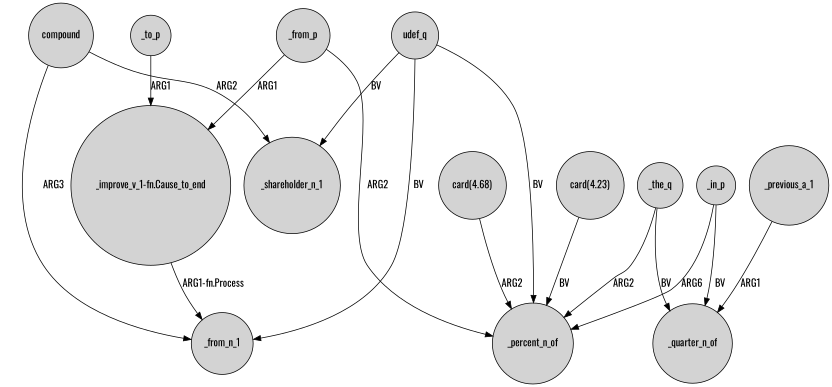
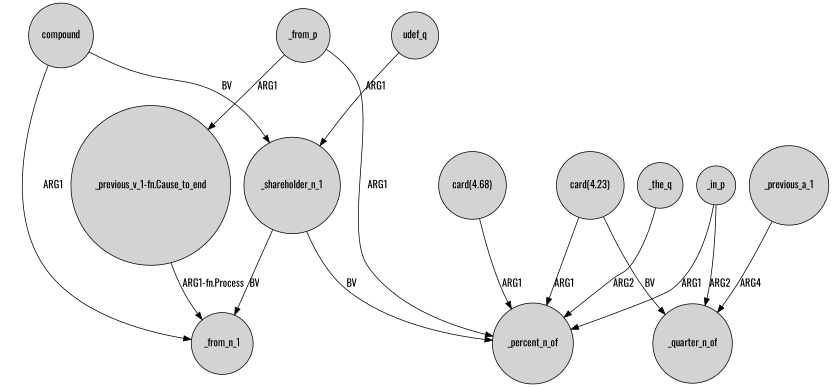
node "_to_p": removed
edge "compound" -> "_shareholder_n_1": label "ARG2" -> "BV"
edge "udef_q" -> "_shareholder_n_1": label "BV" -> "ARG1"
edge "udef_q" -> "_percent_n_of": now "_shareholder_n_1" -> "_percent_n_of"
edge "compound" -> "_from_n_1": label "ARG3" -> "ARG1"
node "_improve_v_1-fn.Cause_to_end": label "_improve_v_1-fn.Cause_to_end" -> "_previous_v_1-fn.Cause_to_end"
edge "_from_p" -> "_percent_n_of": label "ARG2" -> "ARG1"
edge "udef_q" -> "_from_n_1": now "_shareholder_n_1" -> "_from_n_1"
edge "_the_q" -> "_quarter_n_of": now "card(4.23)" -> "_quarter_n_of"
edge "card(4.68)" -> "_percent_n_of": label "ARG2" -> "ARG1"
edge "card(4.23)" -> "_percent_n_of": label "BV" -> "ARG1"
edge "_in_p" -> "_percent_n_of": label "ARG6" -> "ARG1"
edge "_in_p" -> "_quarter_n_of": label "BV" -> "ARG2"
edge "_previous_a_1" -> "_quarter_n_of": label "ARG1" -> "ARG4"
